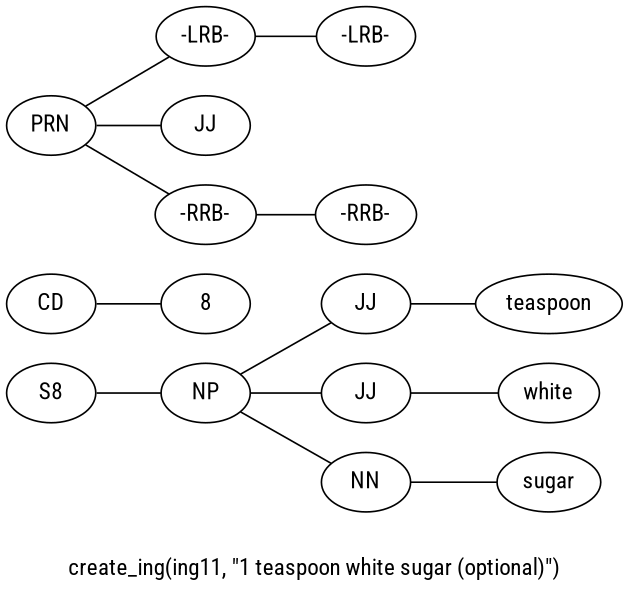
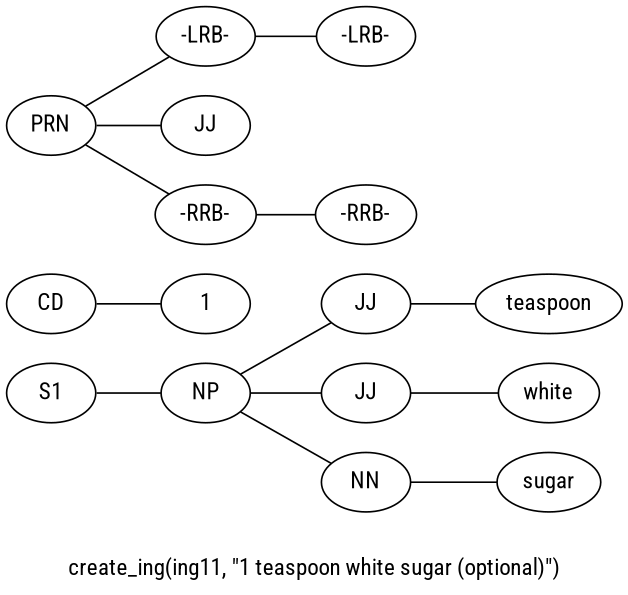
node "8": label "8" -> "1"
node "S8": label "S8" -> "S1"
